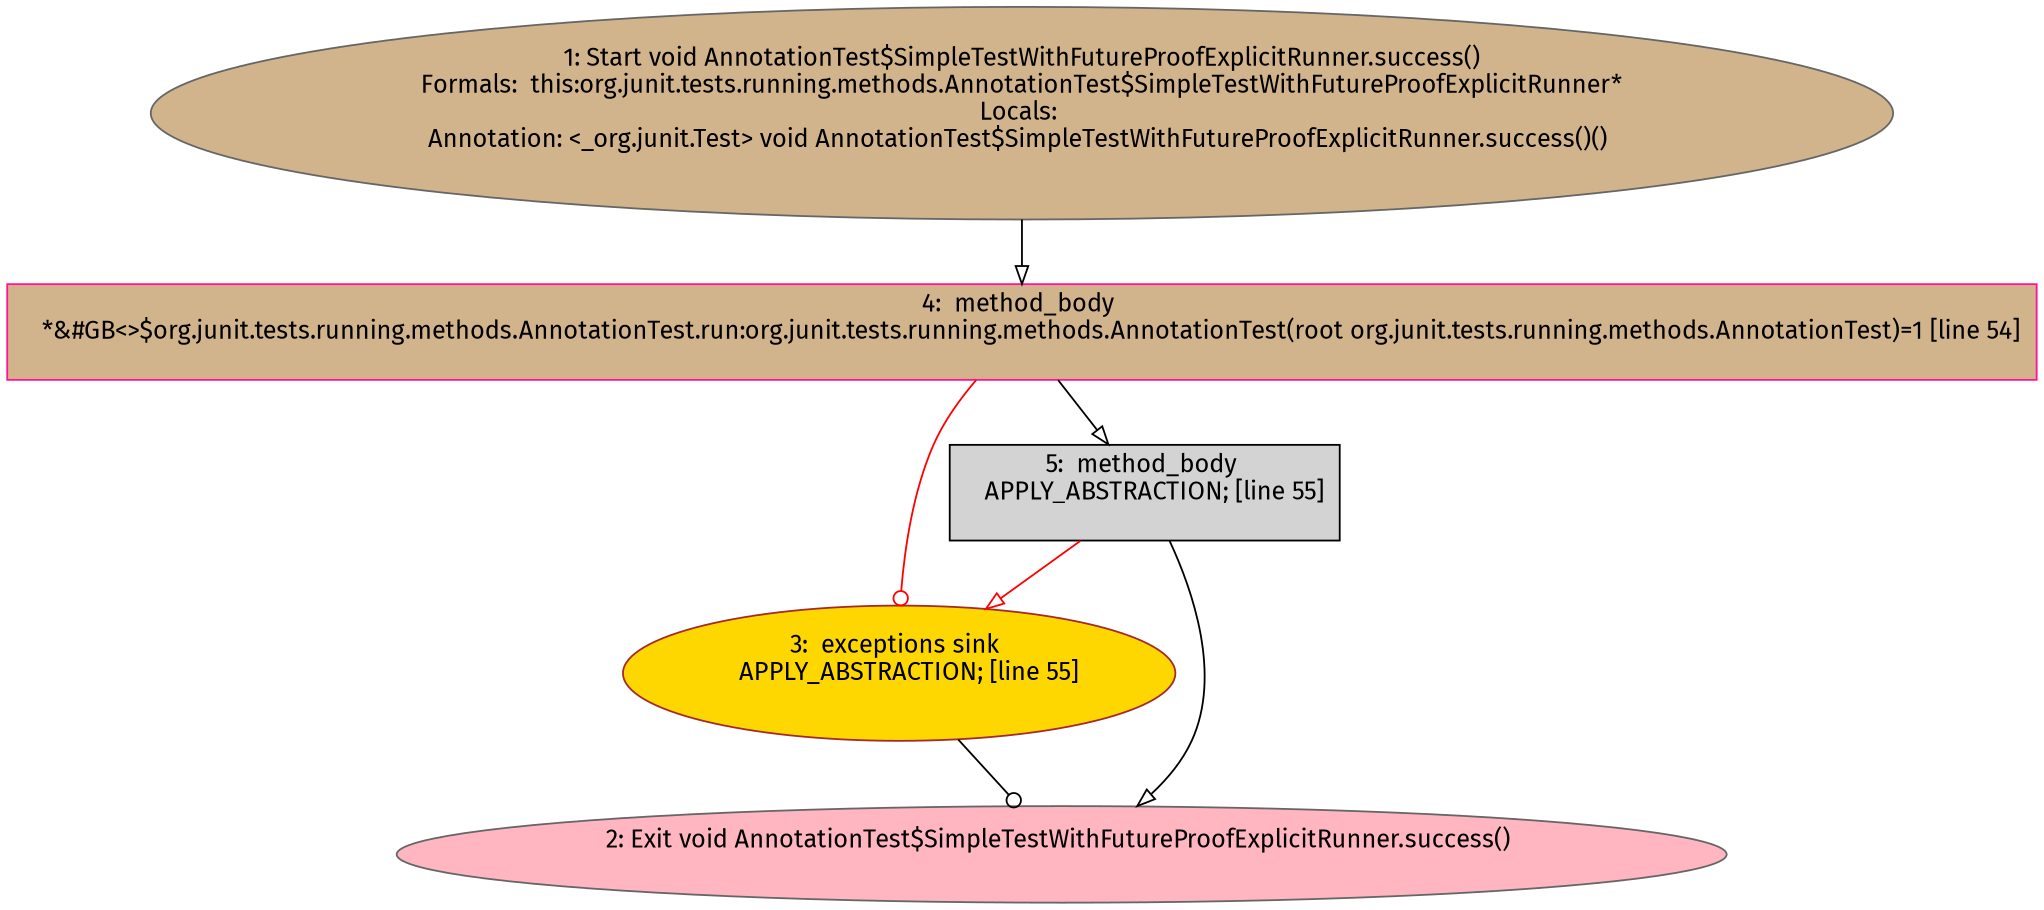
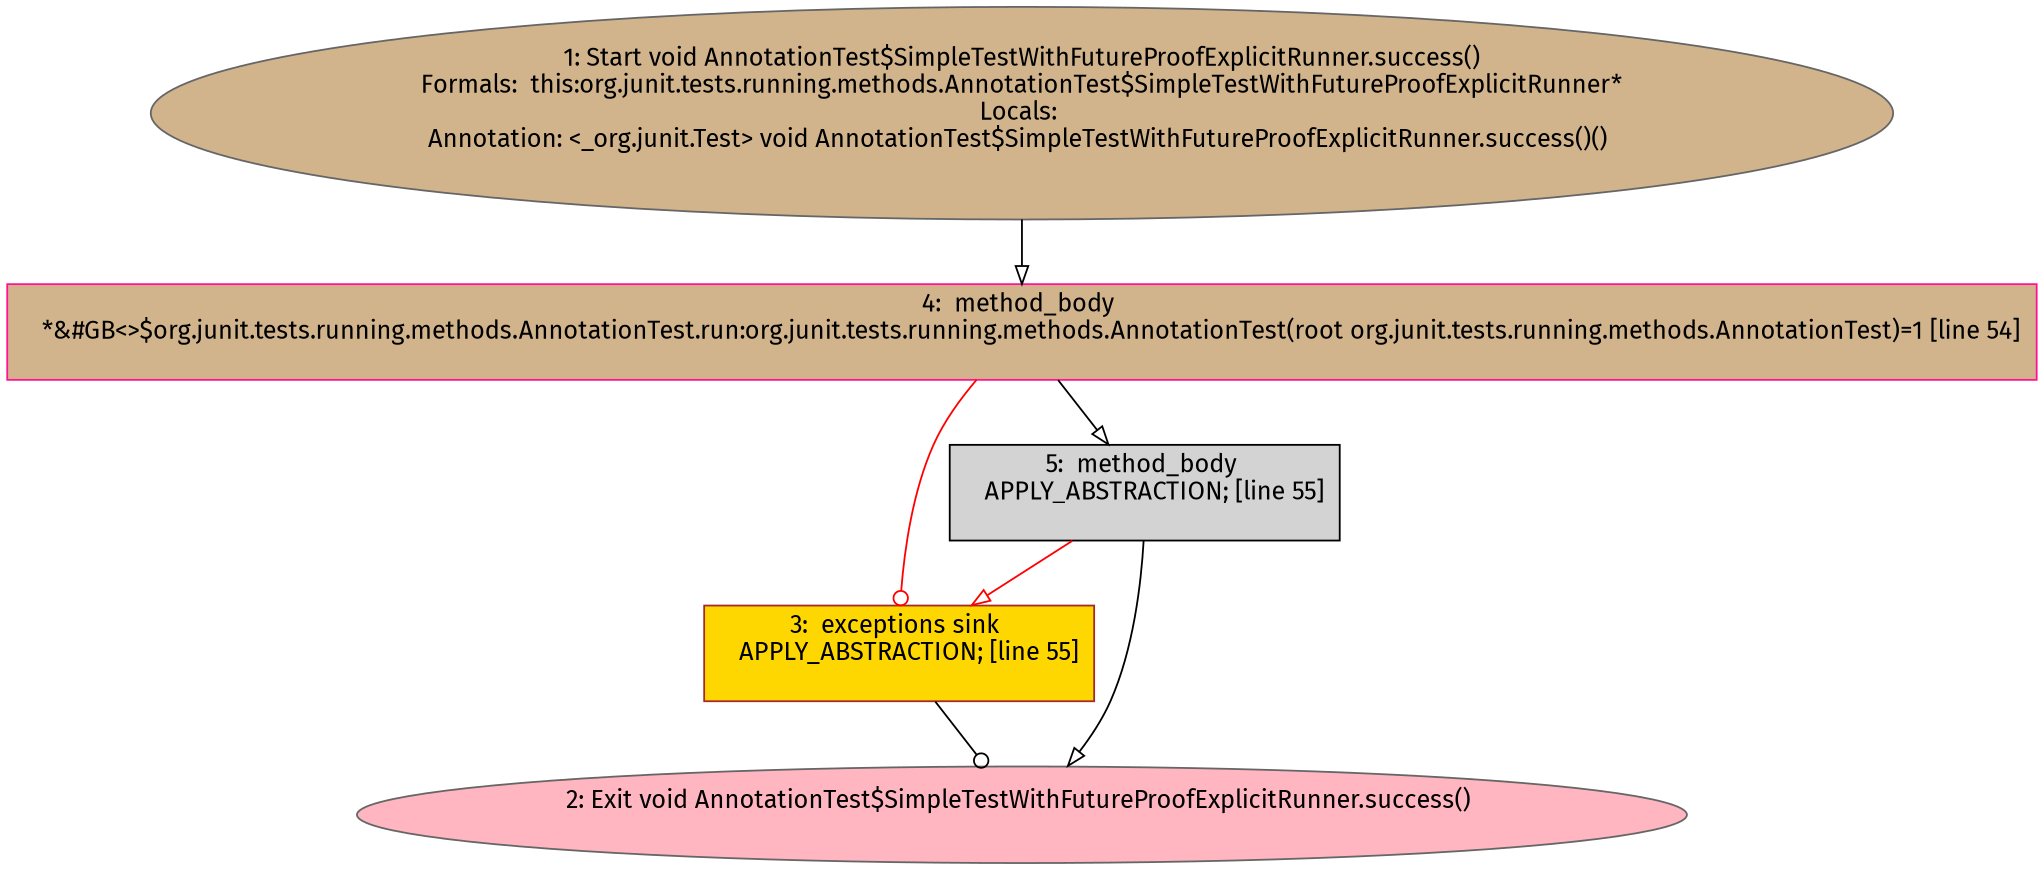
node "3:  exceptions sink APPLY_ABSTRACTION; [line 55]": shape ellipse -> box
